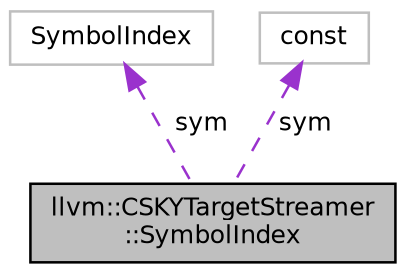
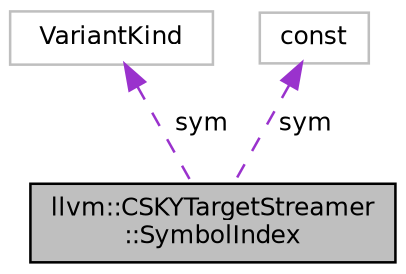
node "SymbolIndex": label "SymbolIndex" -> "VariantKind"
